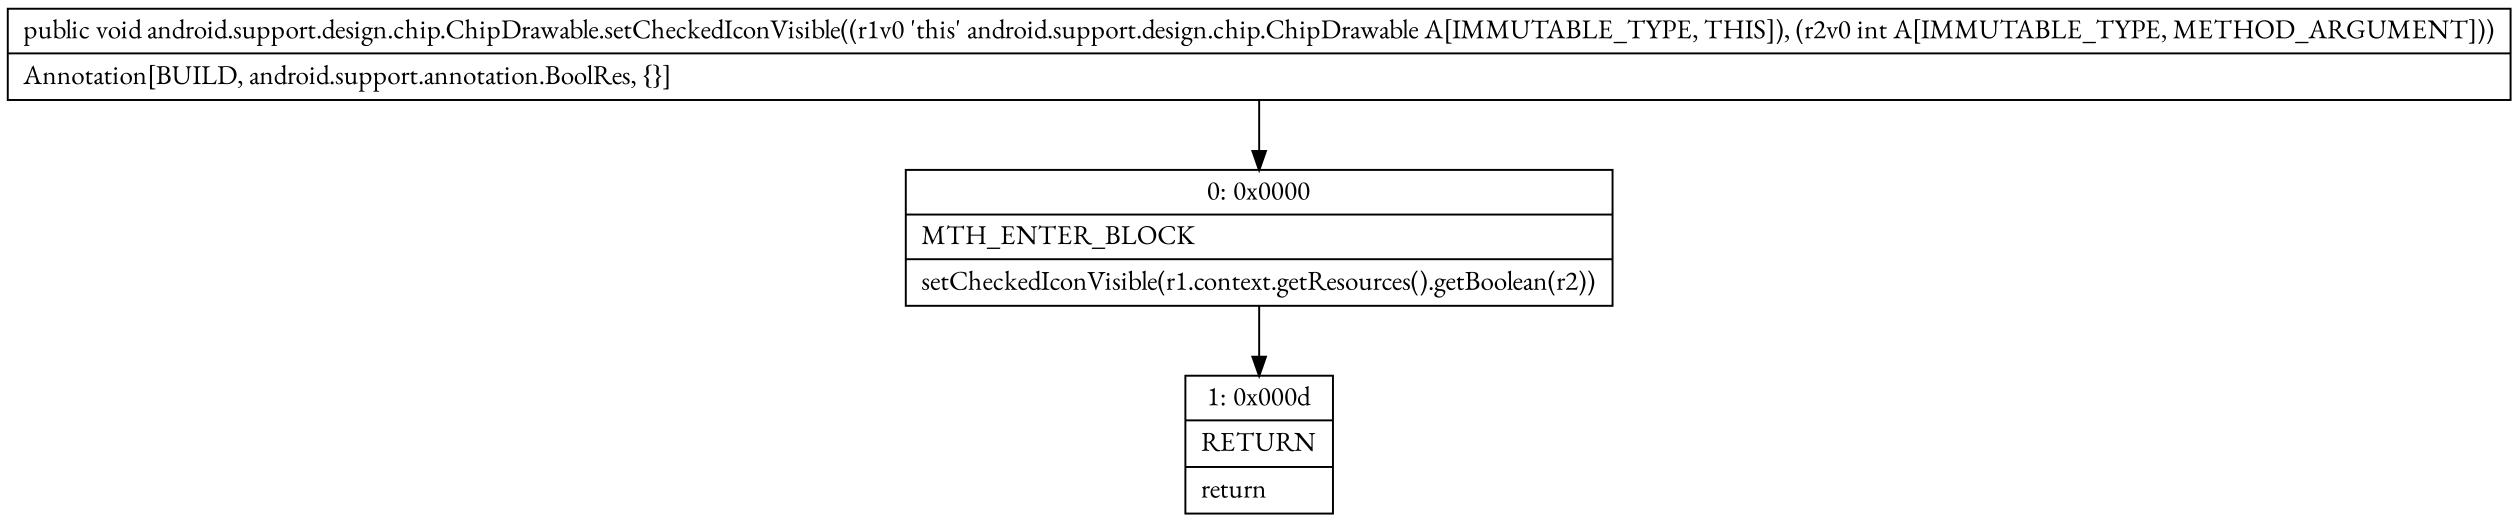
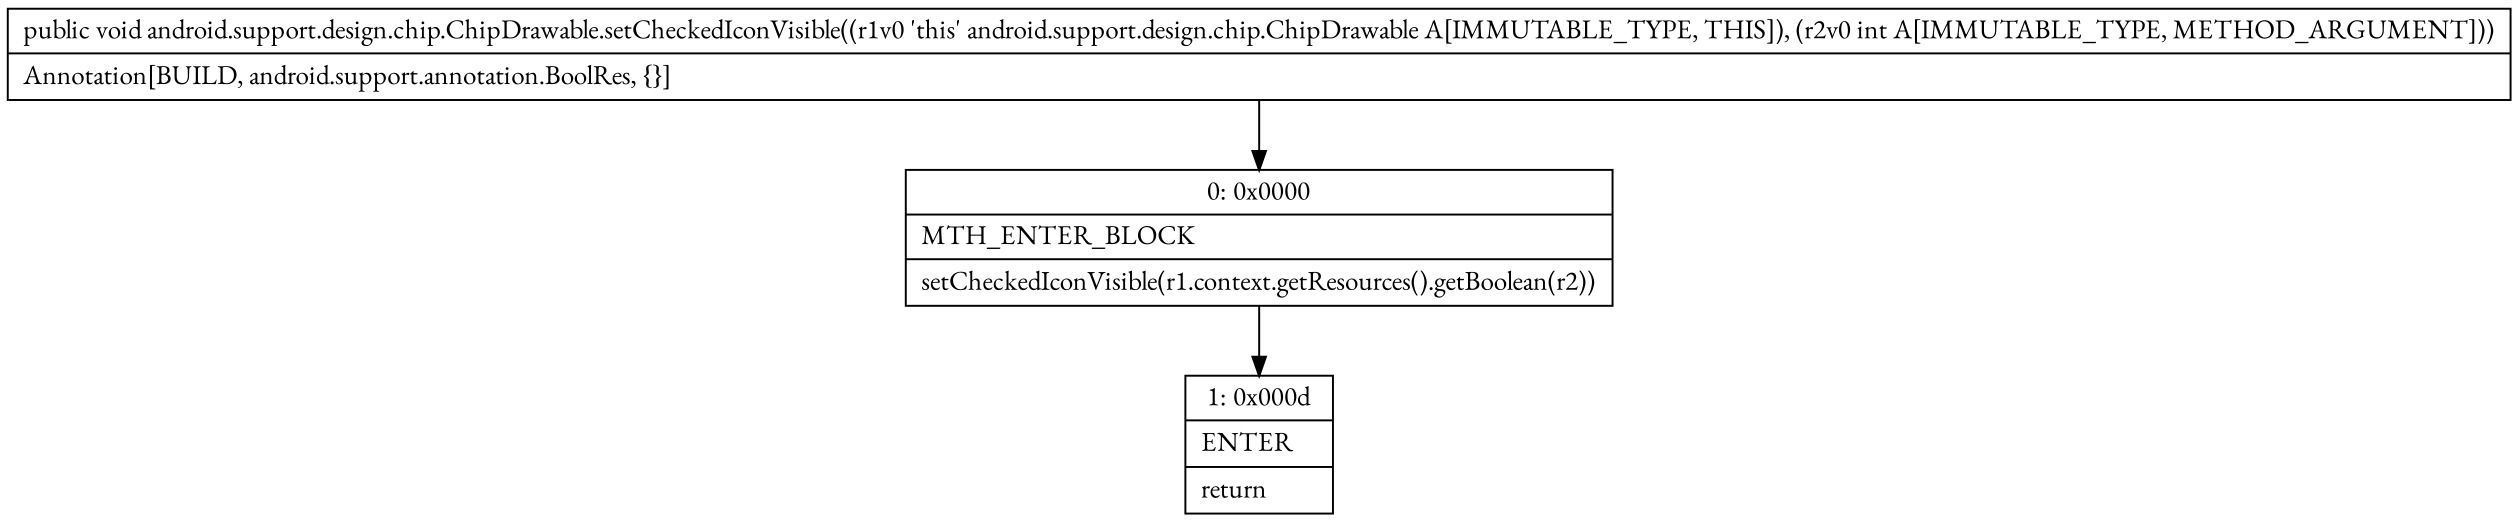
node "1: 0x000d": text "RETURN" -> "ENTER"
